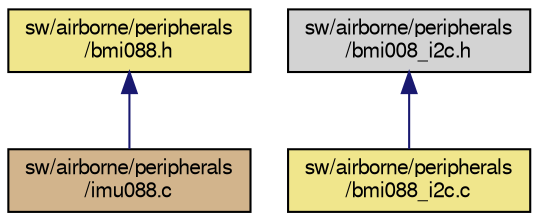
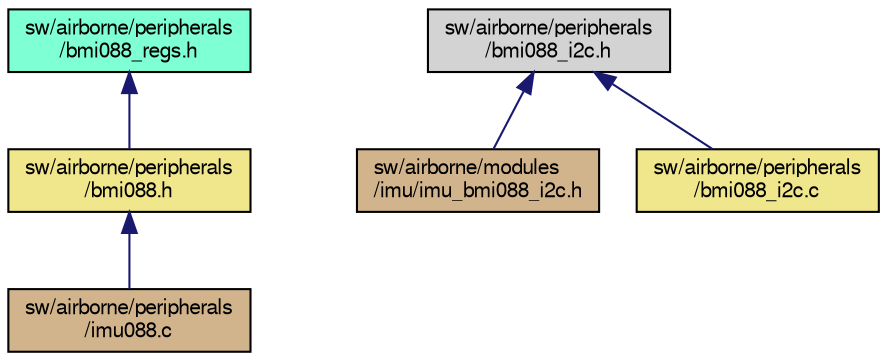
node "sw/airborne/peripherals /bmi088_regs.h": added
node "sw/airborne/peripherals /bmi008_i2c.h": label "sw/airborne/peripherals /bmi008_i2c.h" -> "sw/airborne/peripherals /bmi088_i2c.h"
node "sw/airborne/modules /imu/imu_bmi088_i2c.h": added
